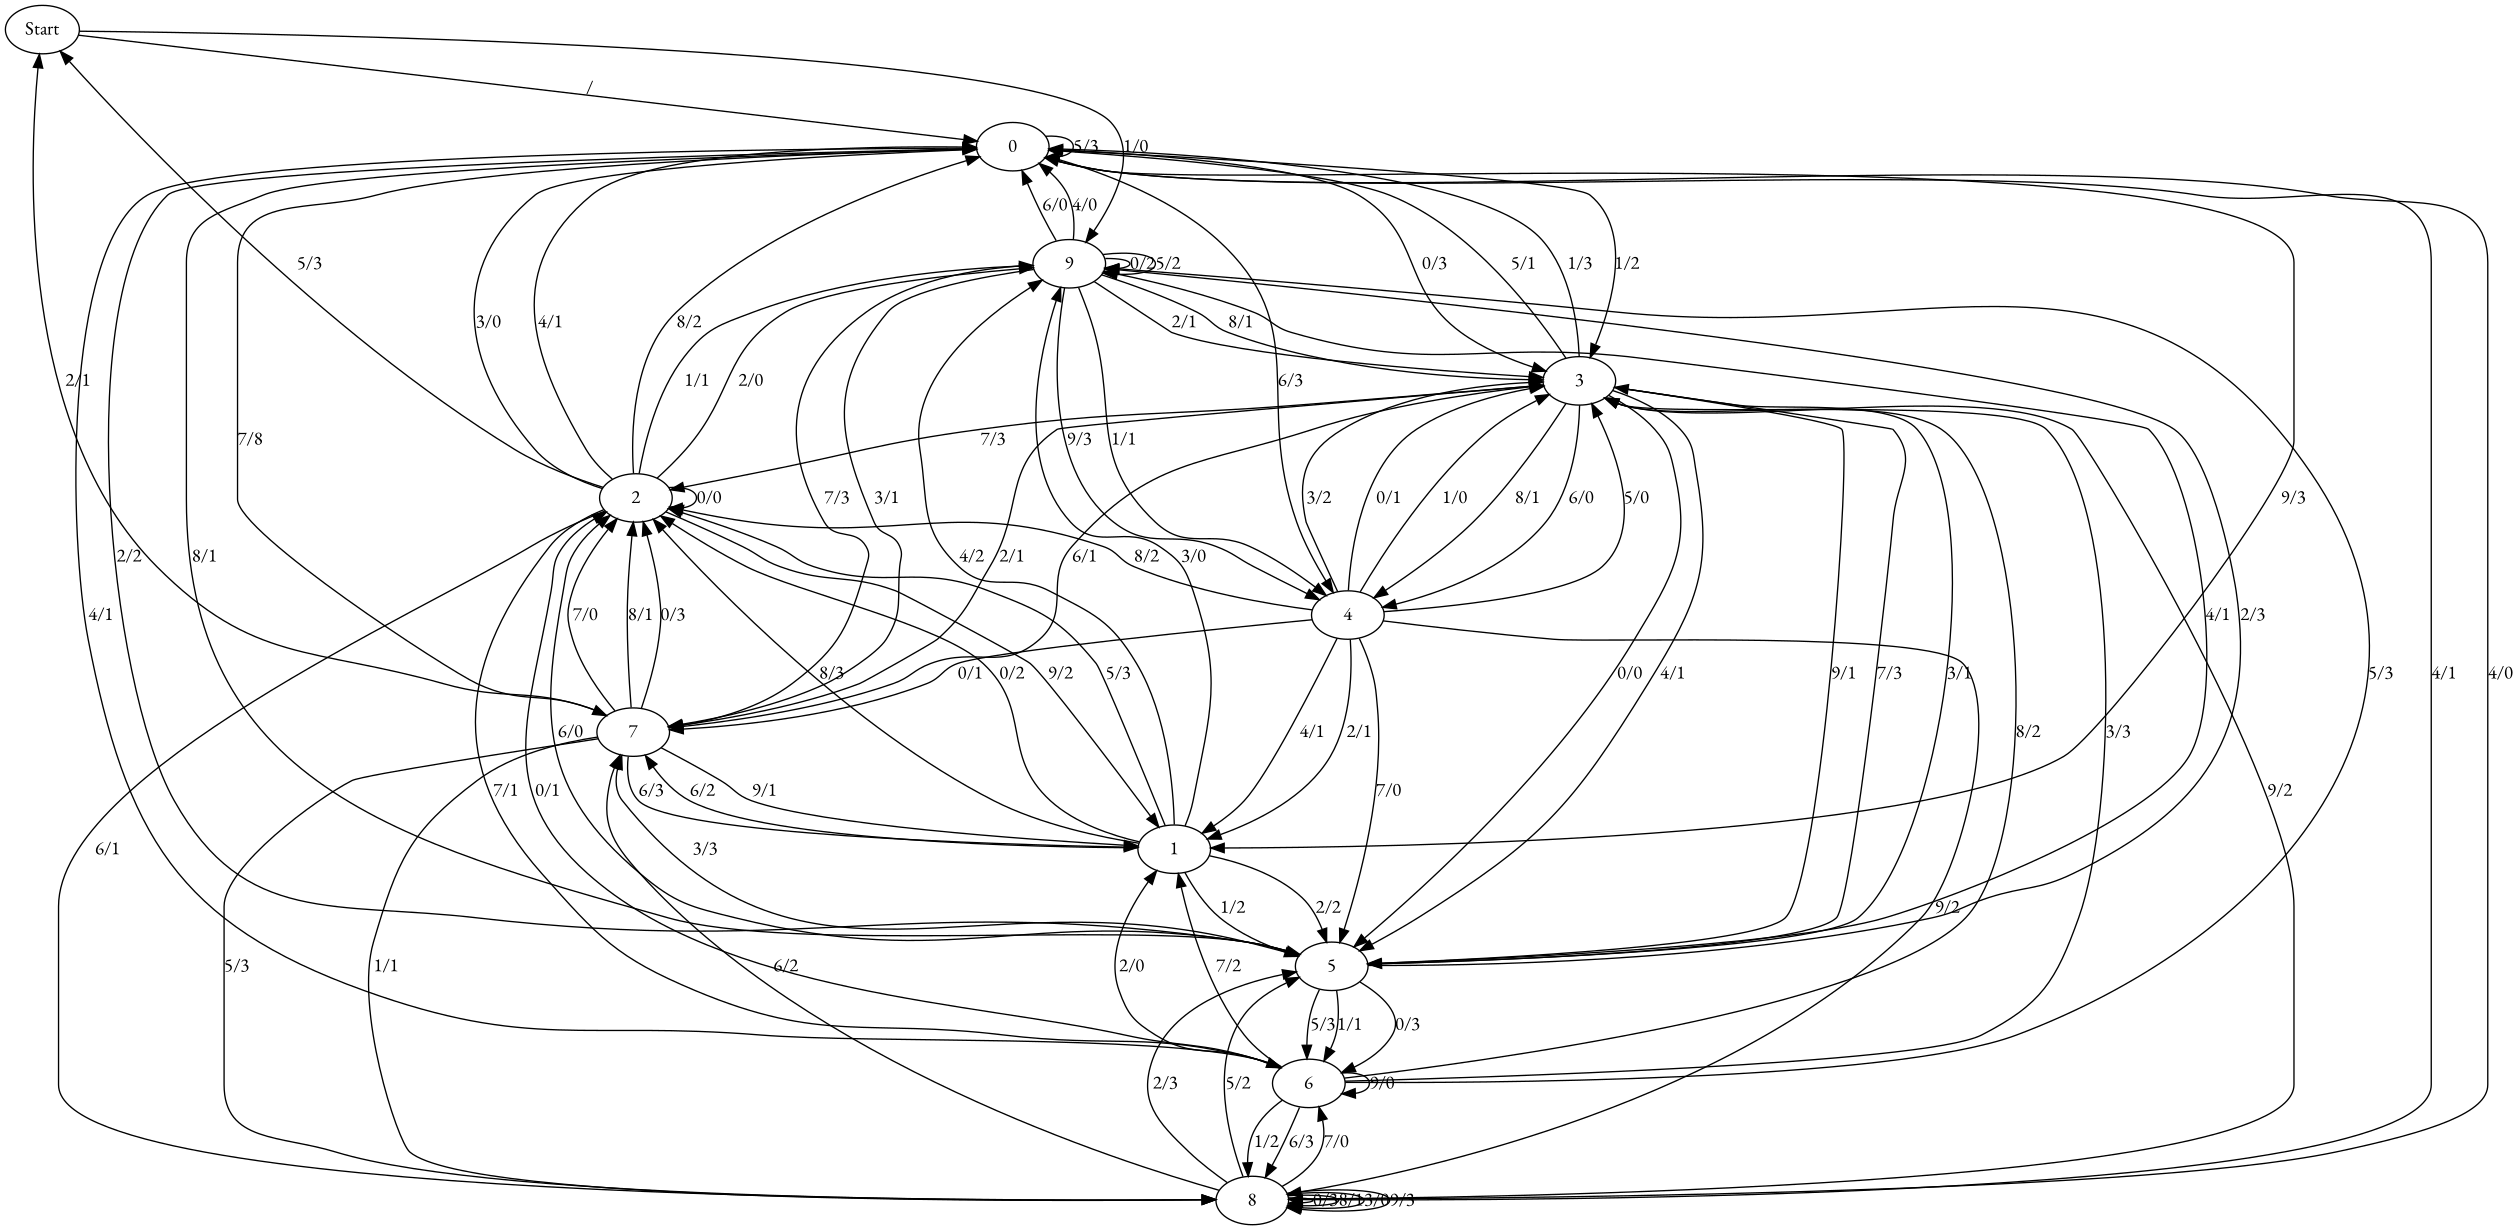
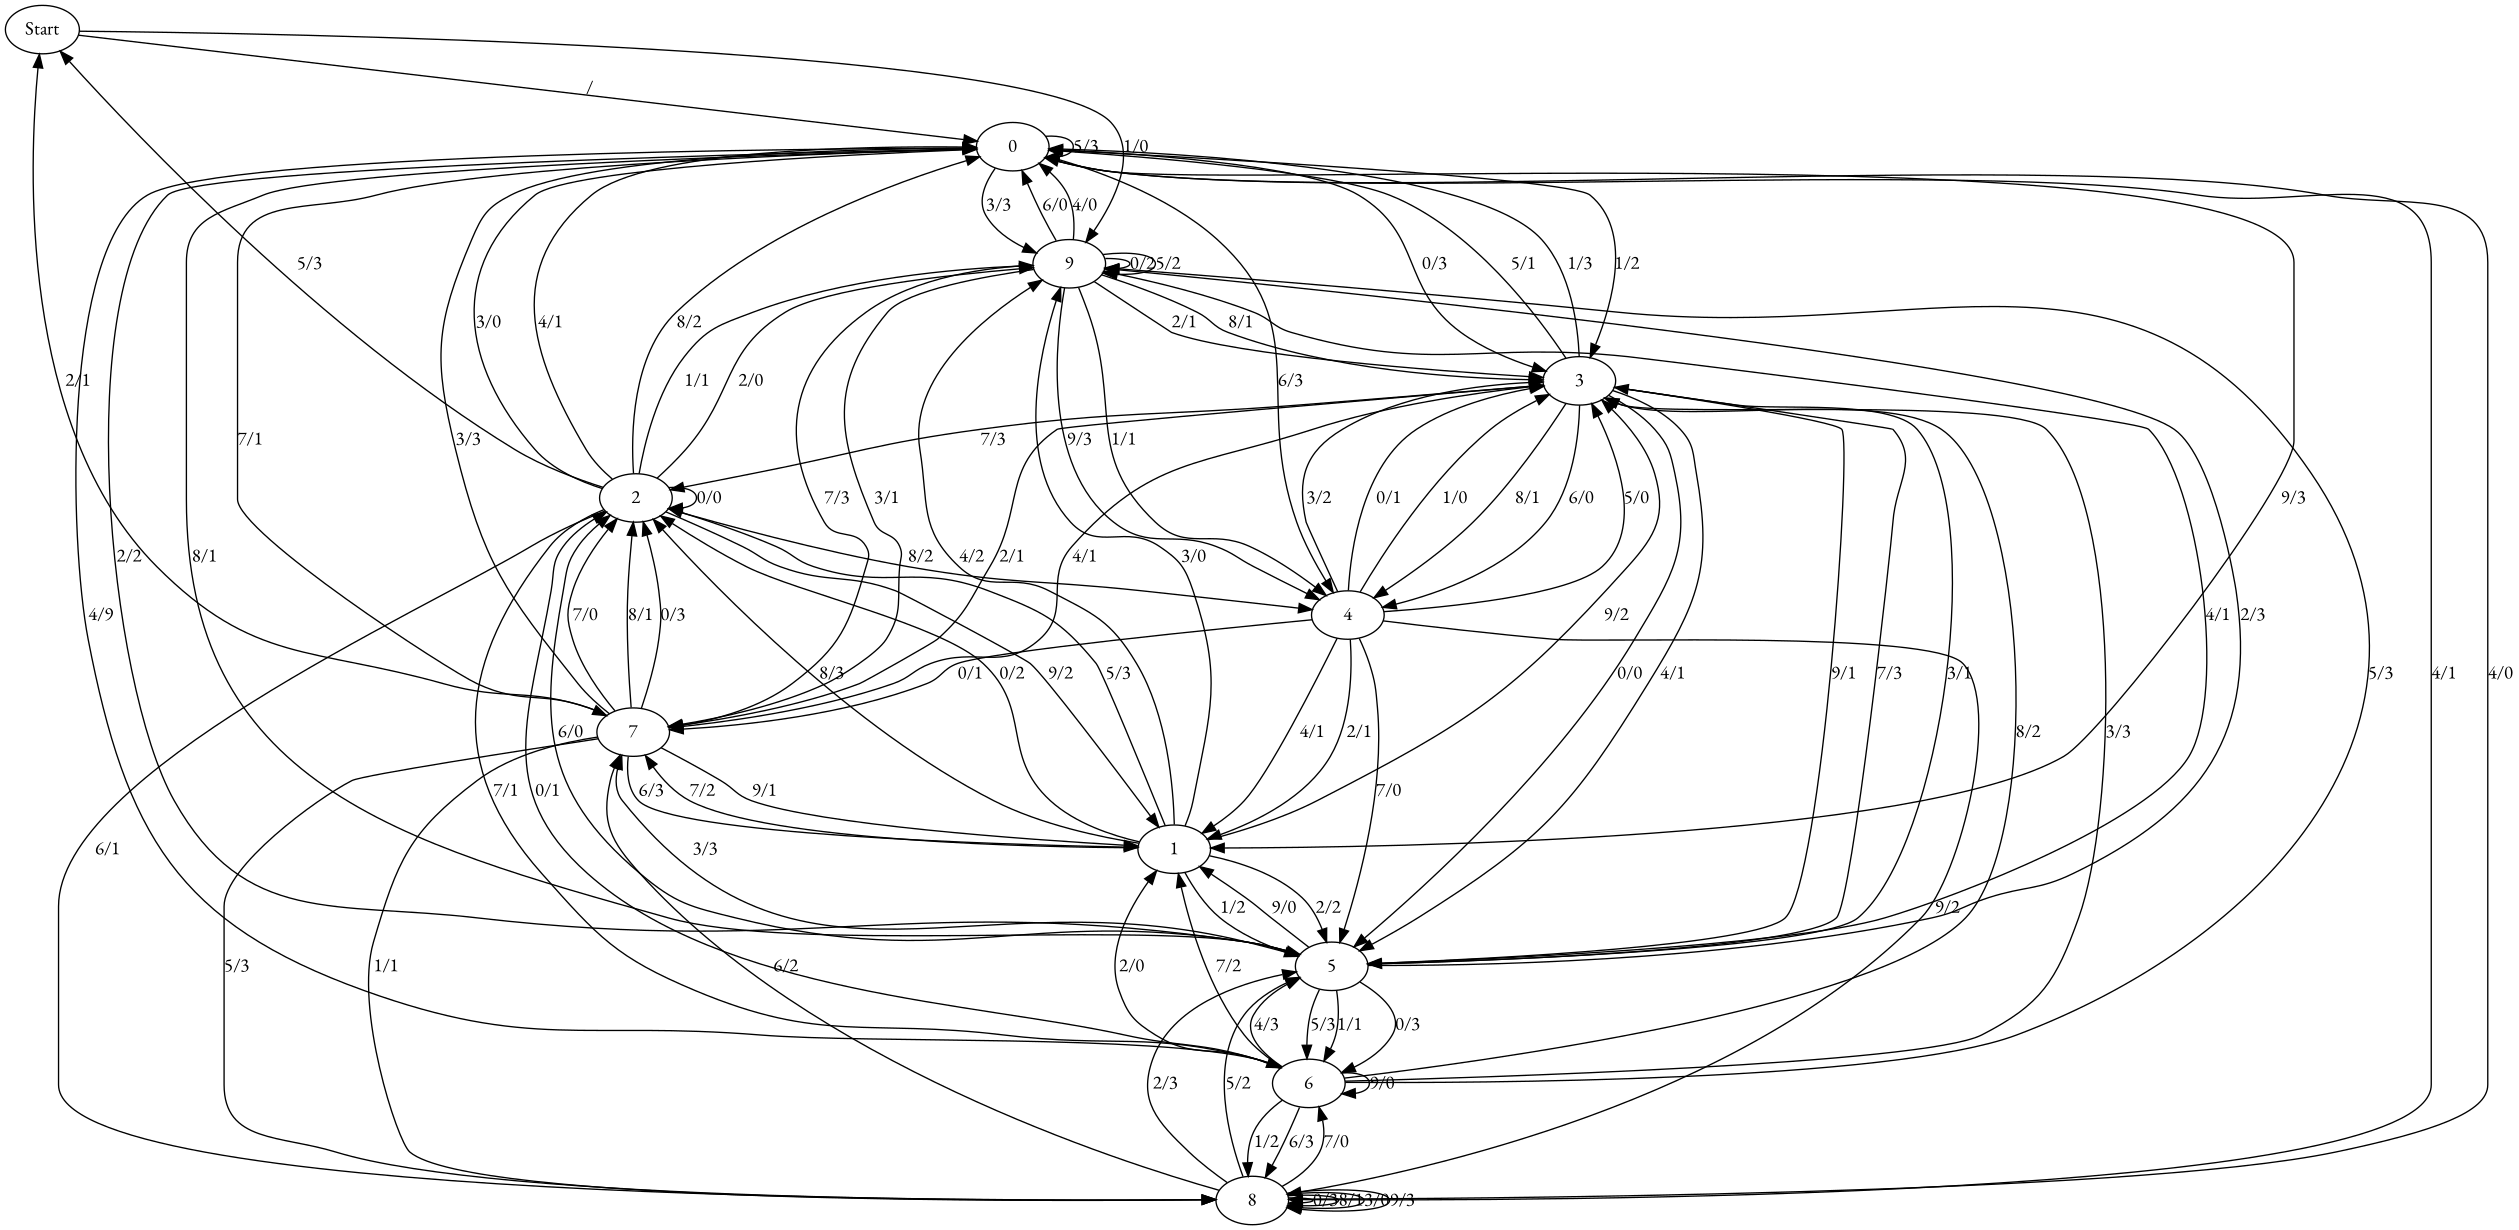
edge "0" -> "9": added, label "3/3"
edge "7" -> "0": added, label "3/3"
edge "0" -> "7": label "7/8" -> "7/1"
edge "4" -> "2": reversed
edge "7" -> "3": label "6/1" -> "4/1"
edge "0" -> "6": label "4/1" -> "4/9"
edge "1" -> "7": label "6/2" -> "7/2"
edge "5" -> "1": added, label "9/0"
edge "8" -> "3": now "1" -> "3"
edge "6" -> "5": added, label "4/3"
